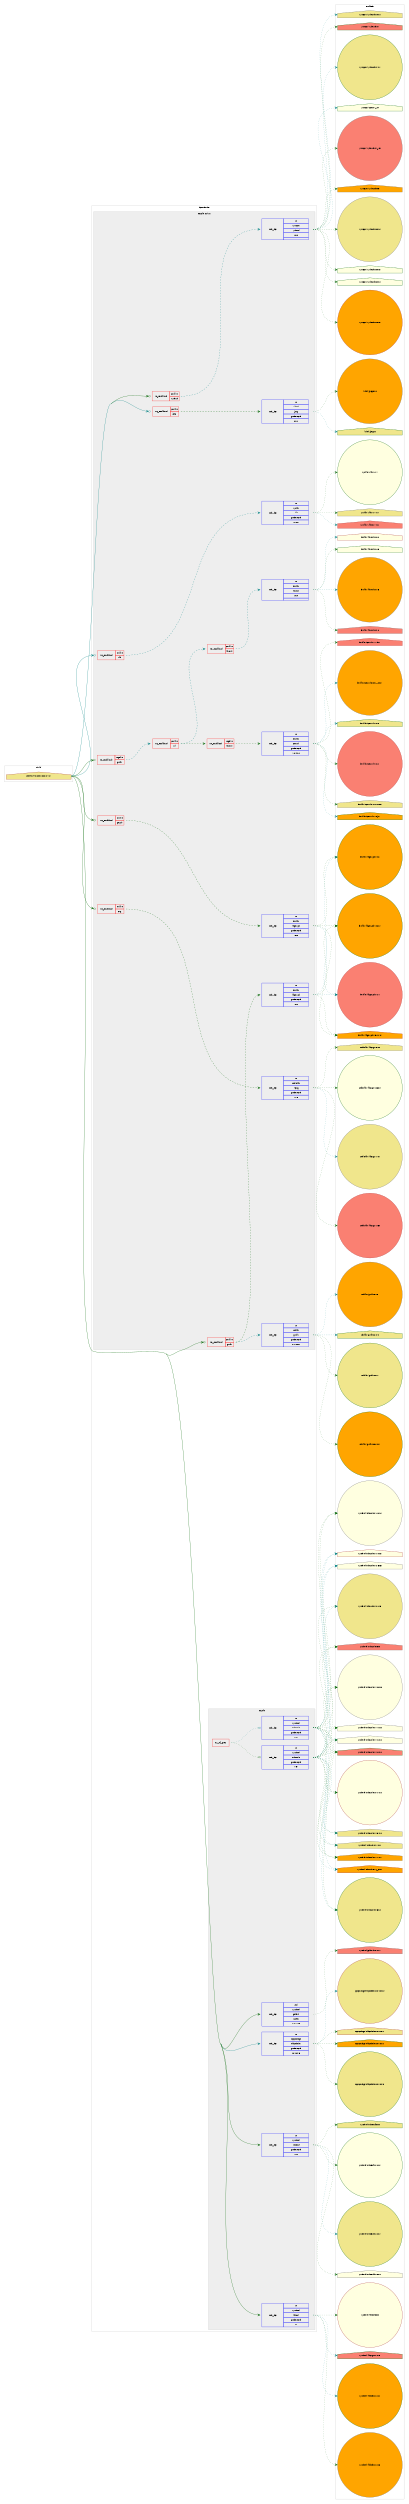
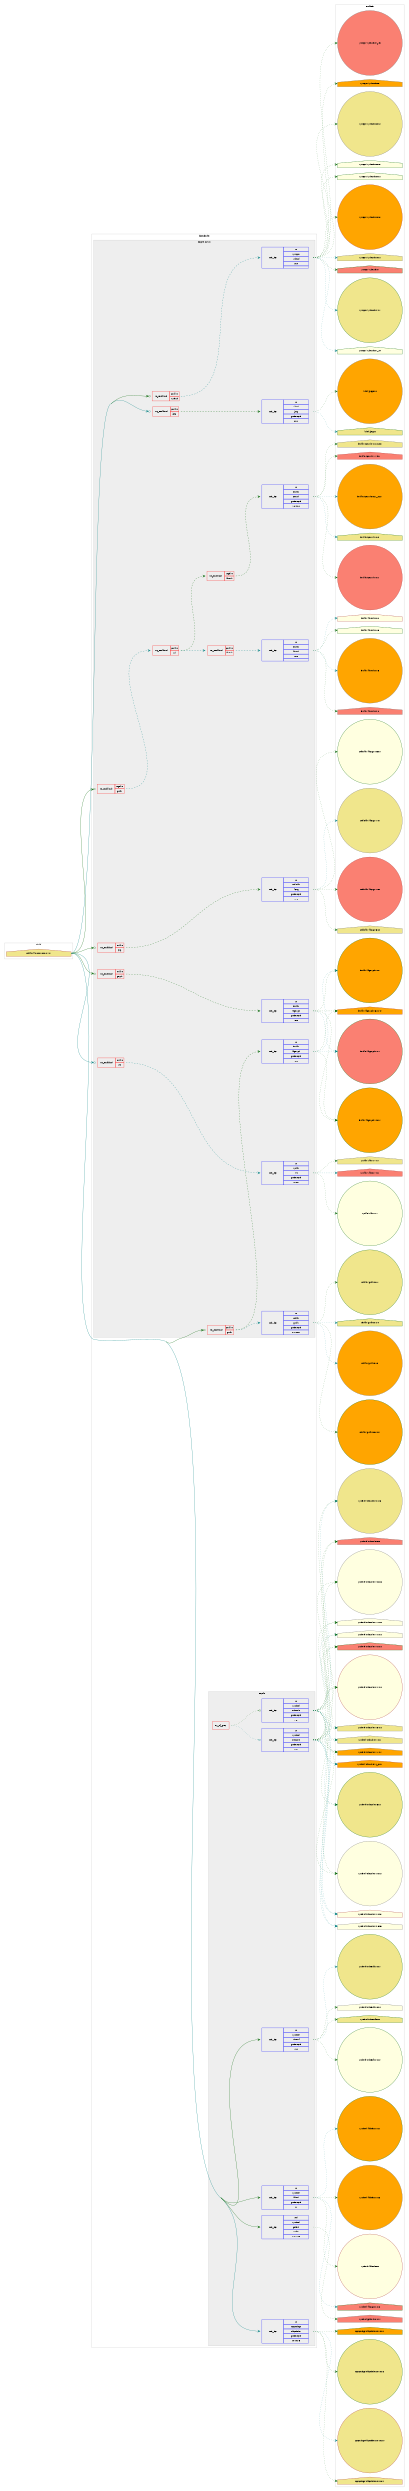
node "sys-apps/app-241_rc1": label "sys-apps/app-241_rc1" -> "sys-apps/systemd-241_rc1"
node "dev-libs/openssl-1.1.0j-r1": removed
node "dev-libs/libgcrypt-1.8.4": color brown -> darkgreen
